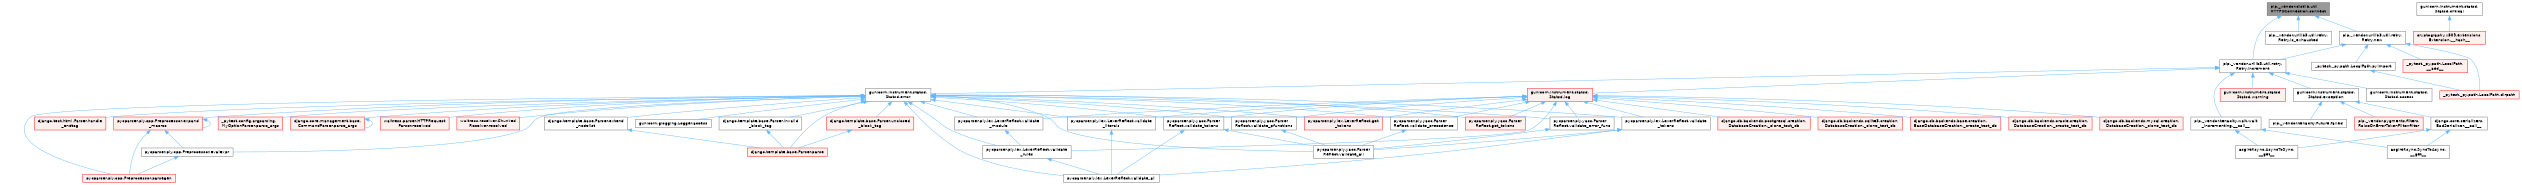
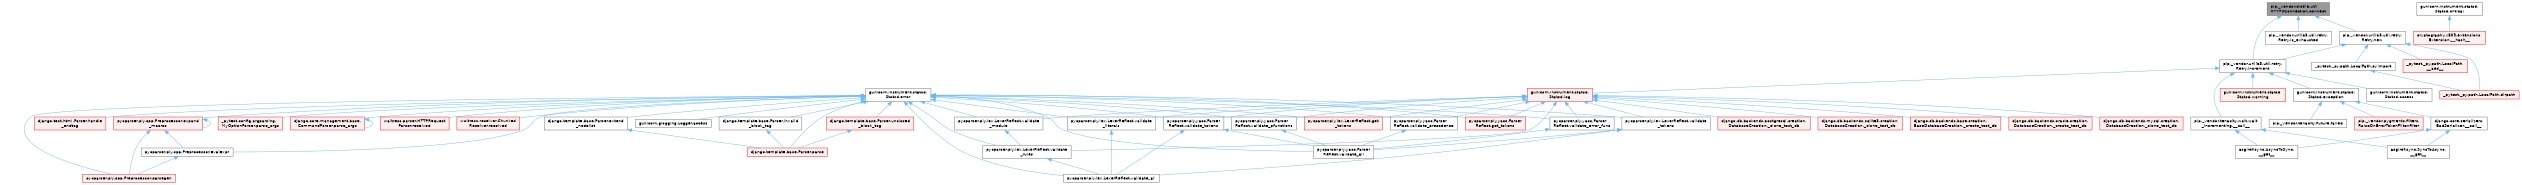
edge "gunicorn.instrument.statsd. Statsd.error" -> "pip._vendor.urllib3.util.retry. Retry.increment": removed
